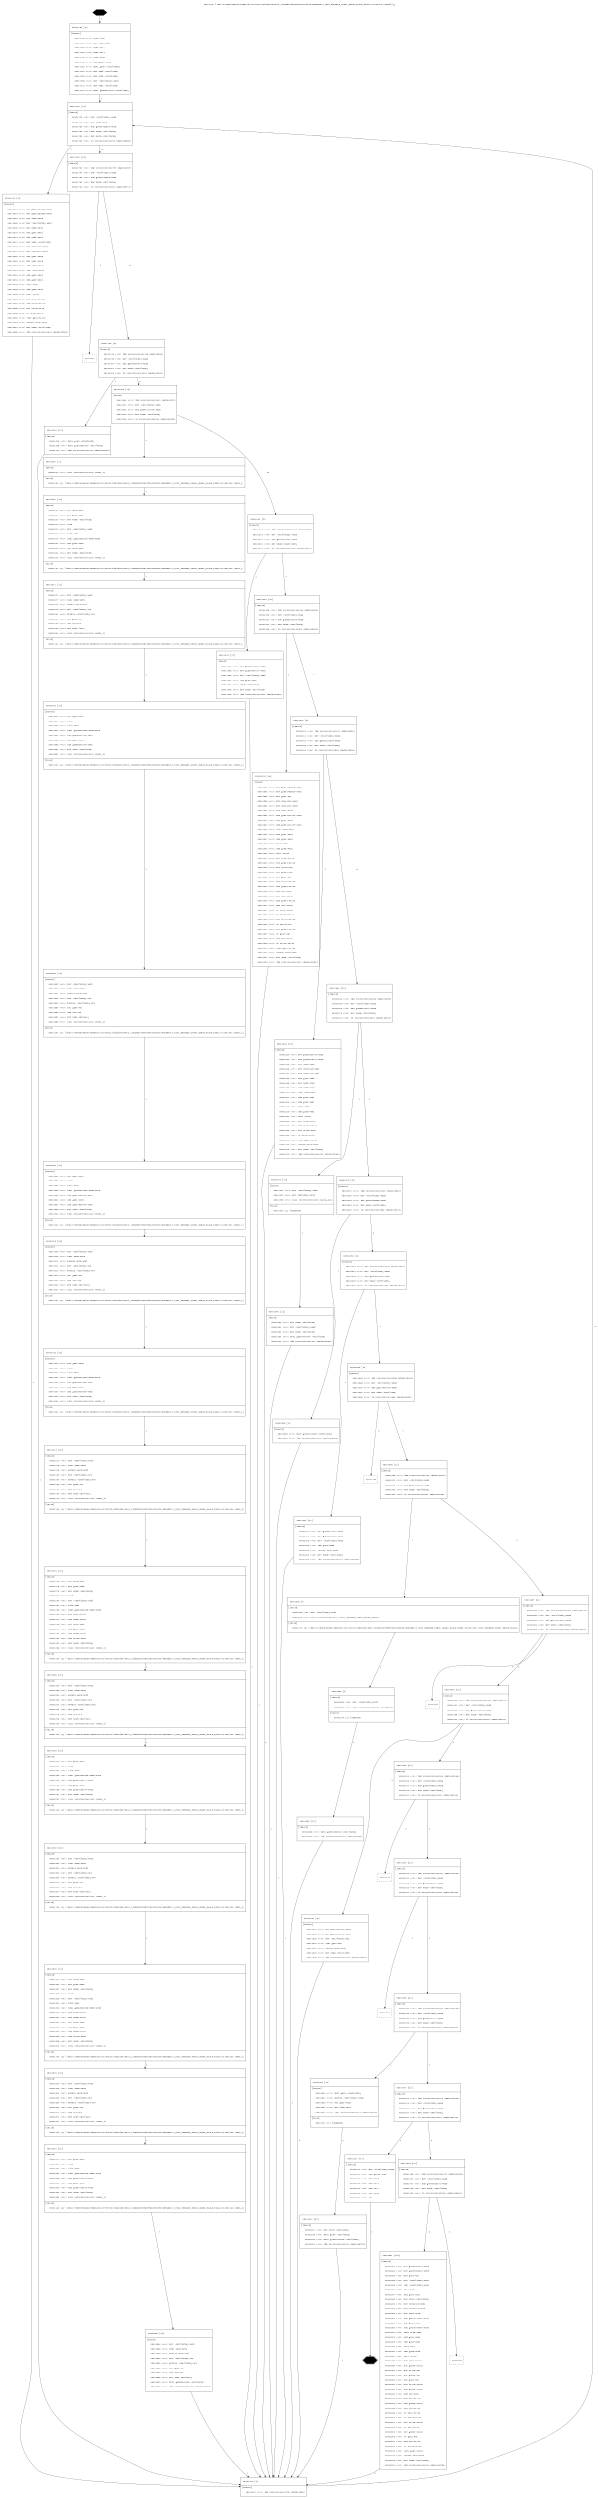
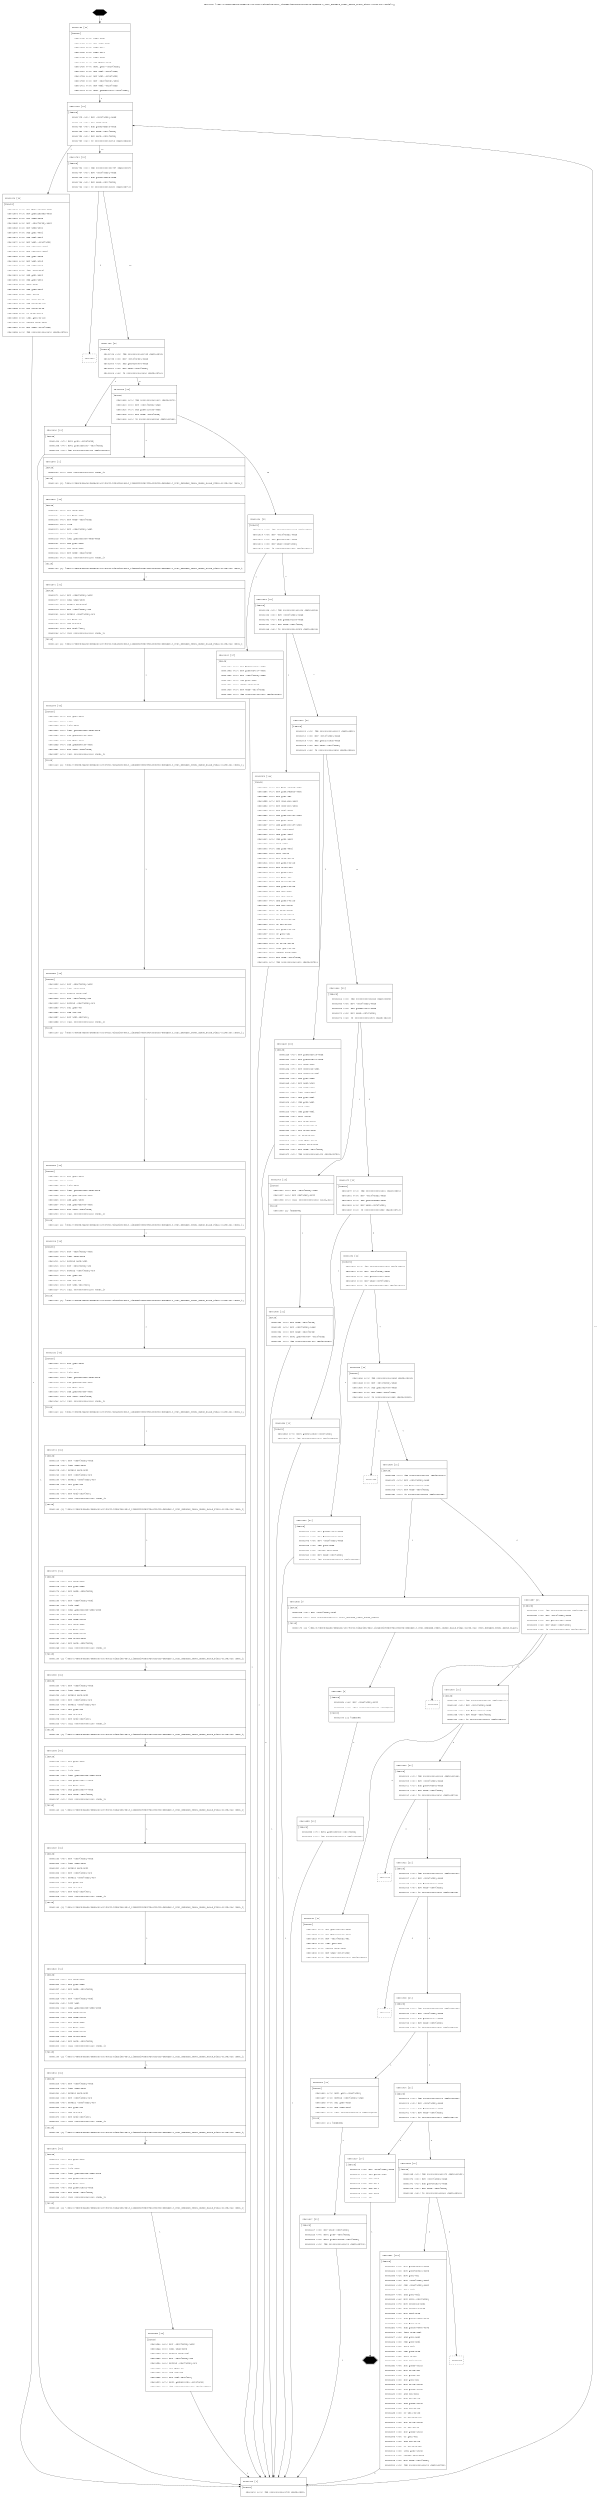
edge "0x401b40 [5]" -> "0x401b45 [44]": removed, label "1"
edge "0x401b25 [27]" -> "0x401f50 [5]": removed, label "2"
